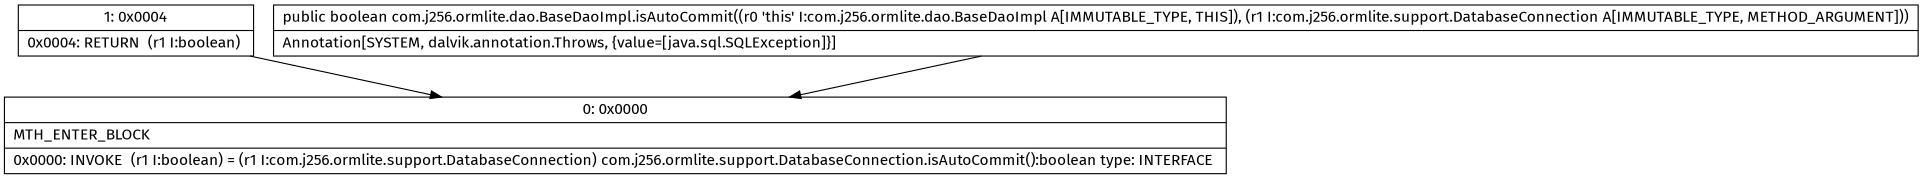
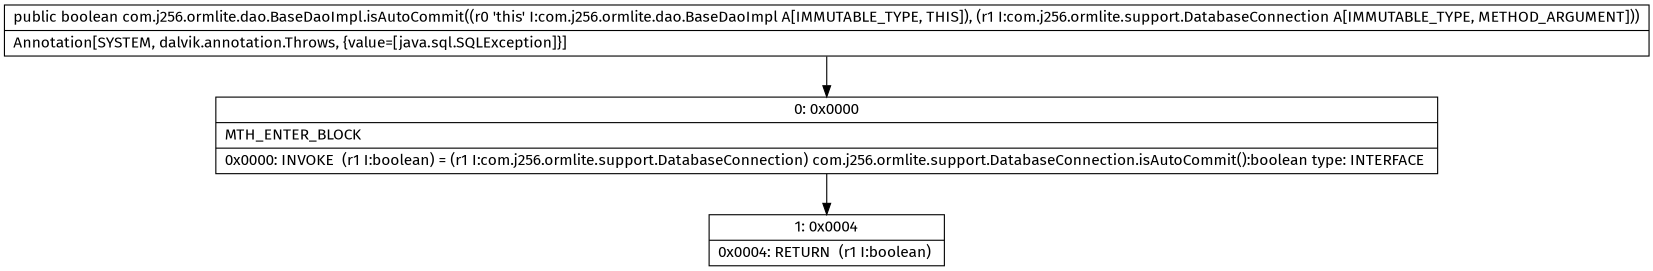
edge "1: 0x0004" -> "0: 0x0000": reversed
